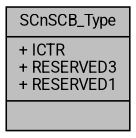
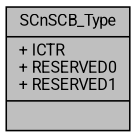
node "SCnSCB_Type": text "+ RESERVED3" -> "+ RESERVED0"
